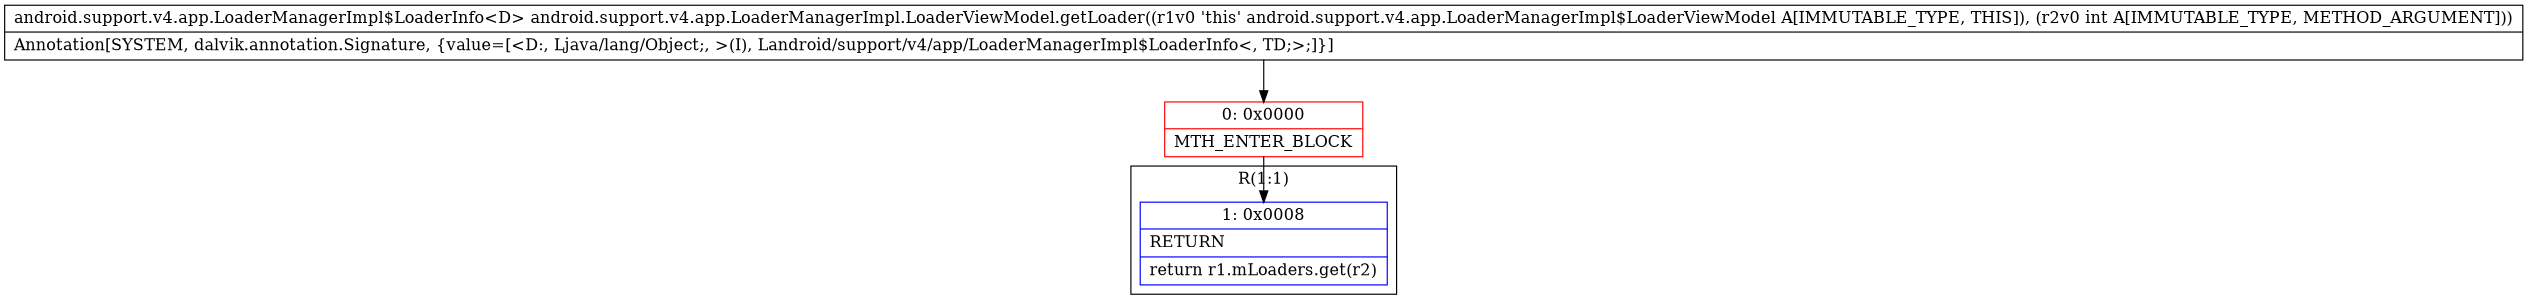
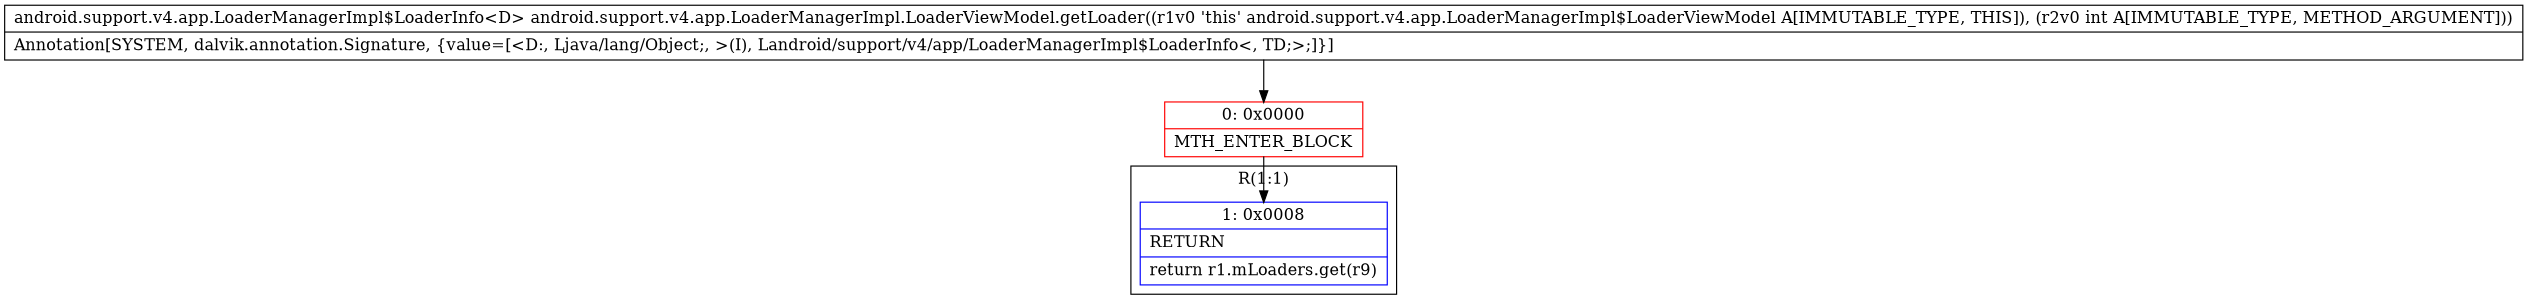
node "1: 0x0008": text "return r1.mLoaders.get(r2)" -> "return r1.mLoaders.get(r9)"
